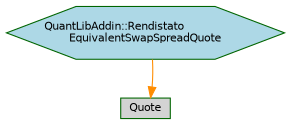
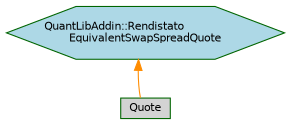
edge "QuantLibAddin::Rendistato EquivalentSwapSpreadQuote" -> "Quote": reversed
